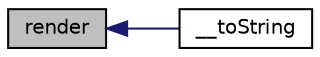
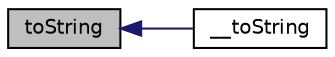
node "render": label "render" -> "toString"
